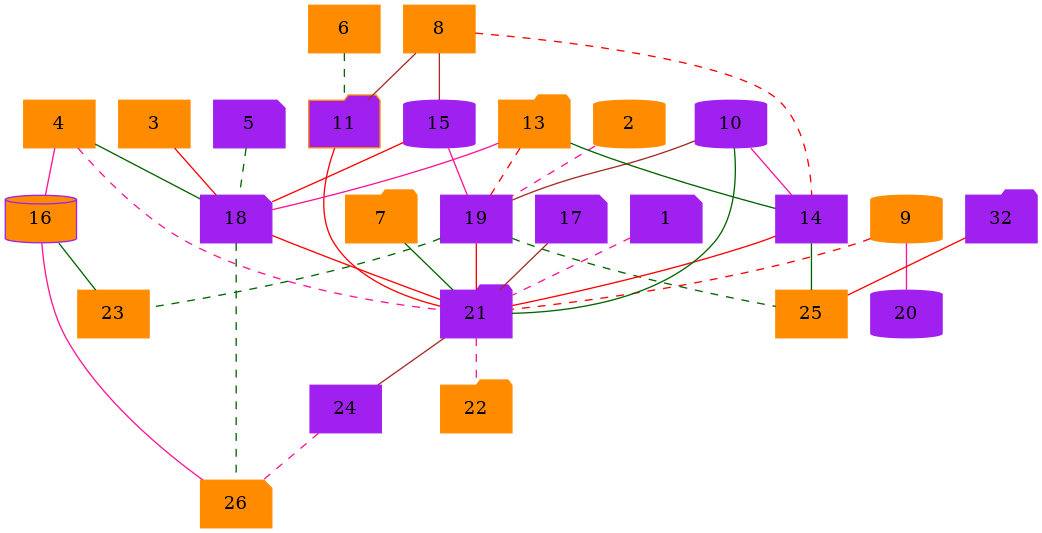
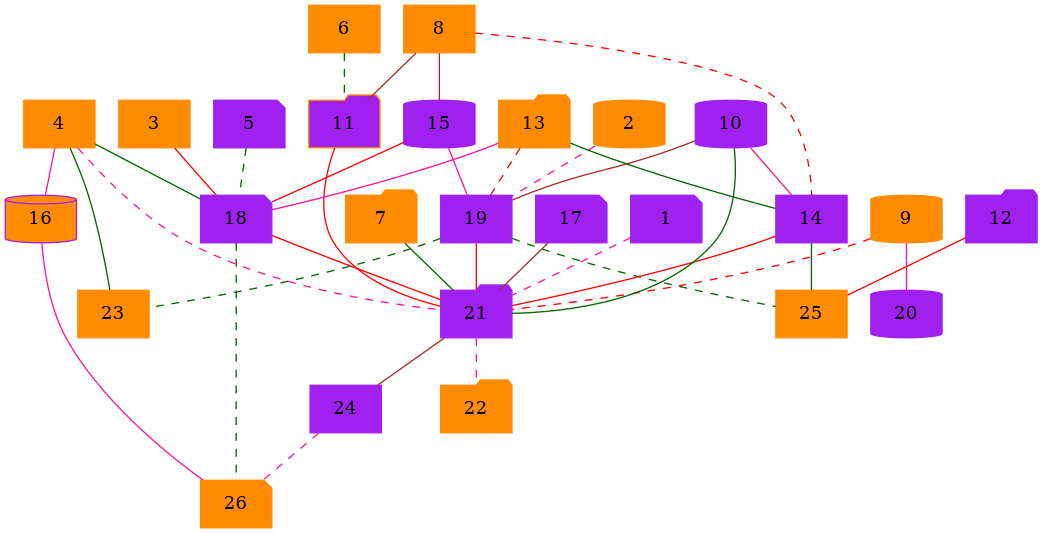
node "32": label "32" -> "12"
edge "16" -- "23": now "4" -- "23"
